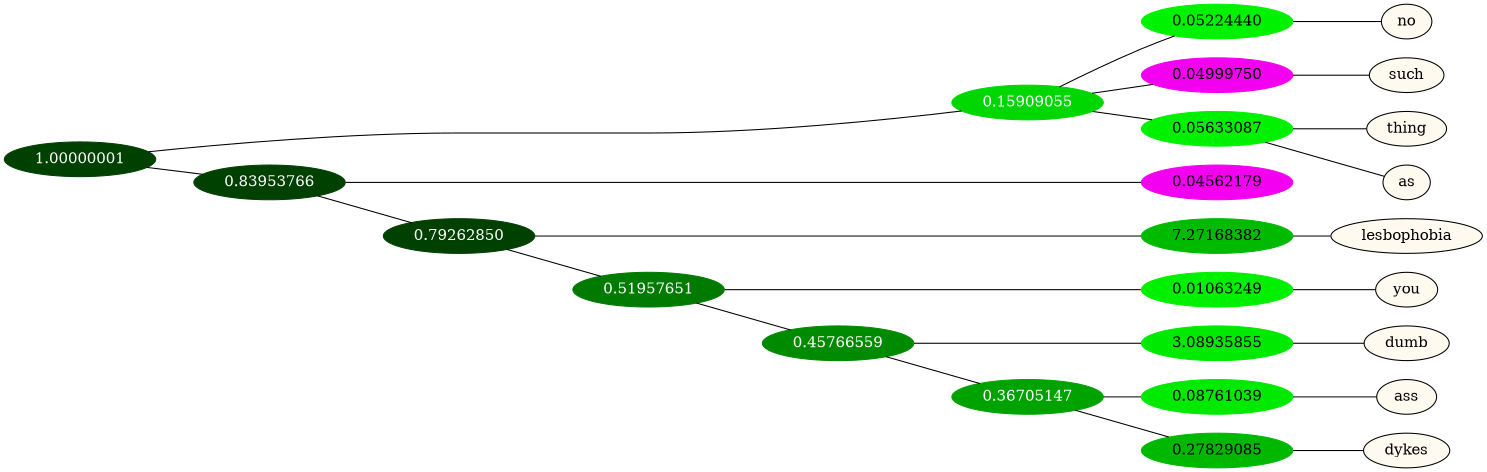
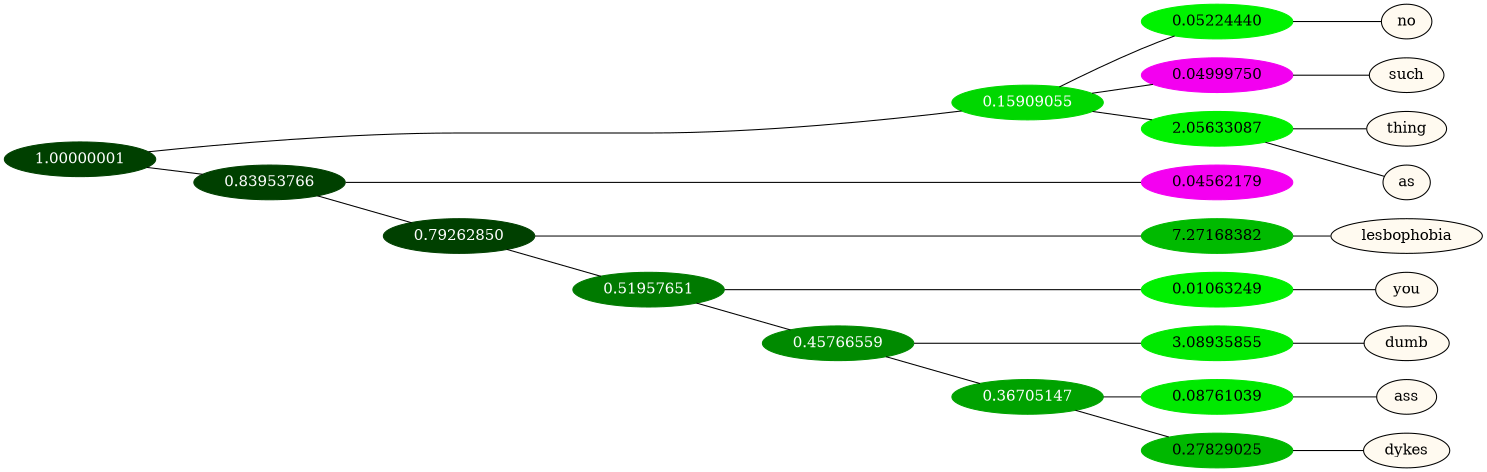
node "0.05633087": label "0.05633087" -> "2.05633087"
node "0.27829085": label "0.27829085" -> "0.27829025"
